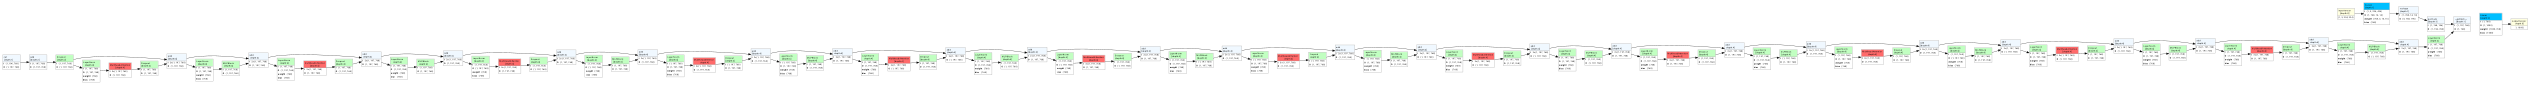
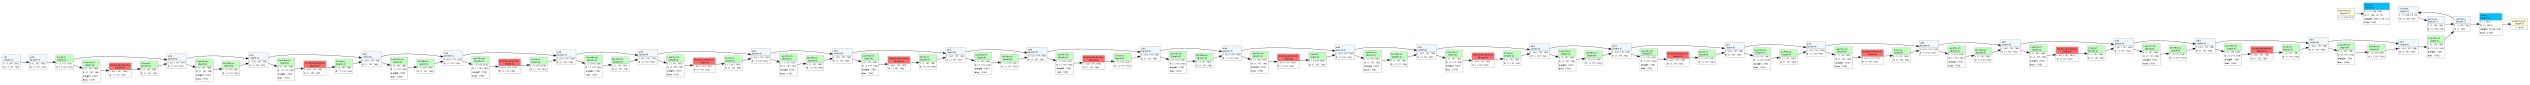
edge "Conv2d" -> "reshape": now "__getitem__" -> "reshape"
edge "__getitem__" -> "Linear": added
